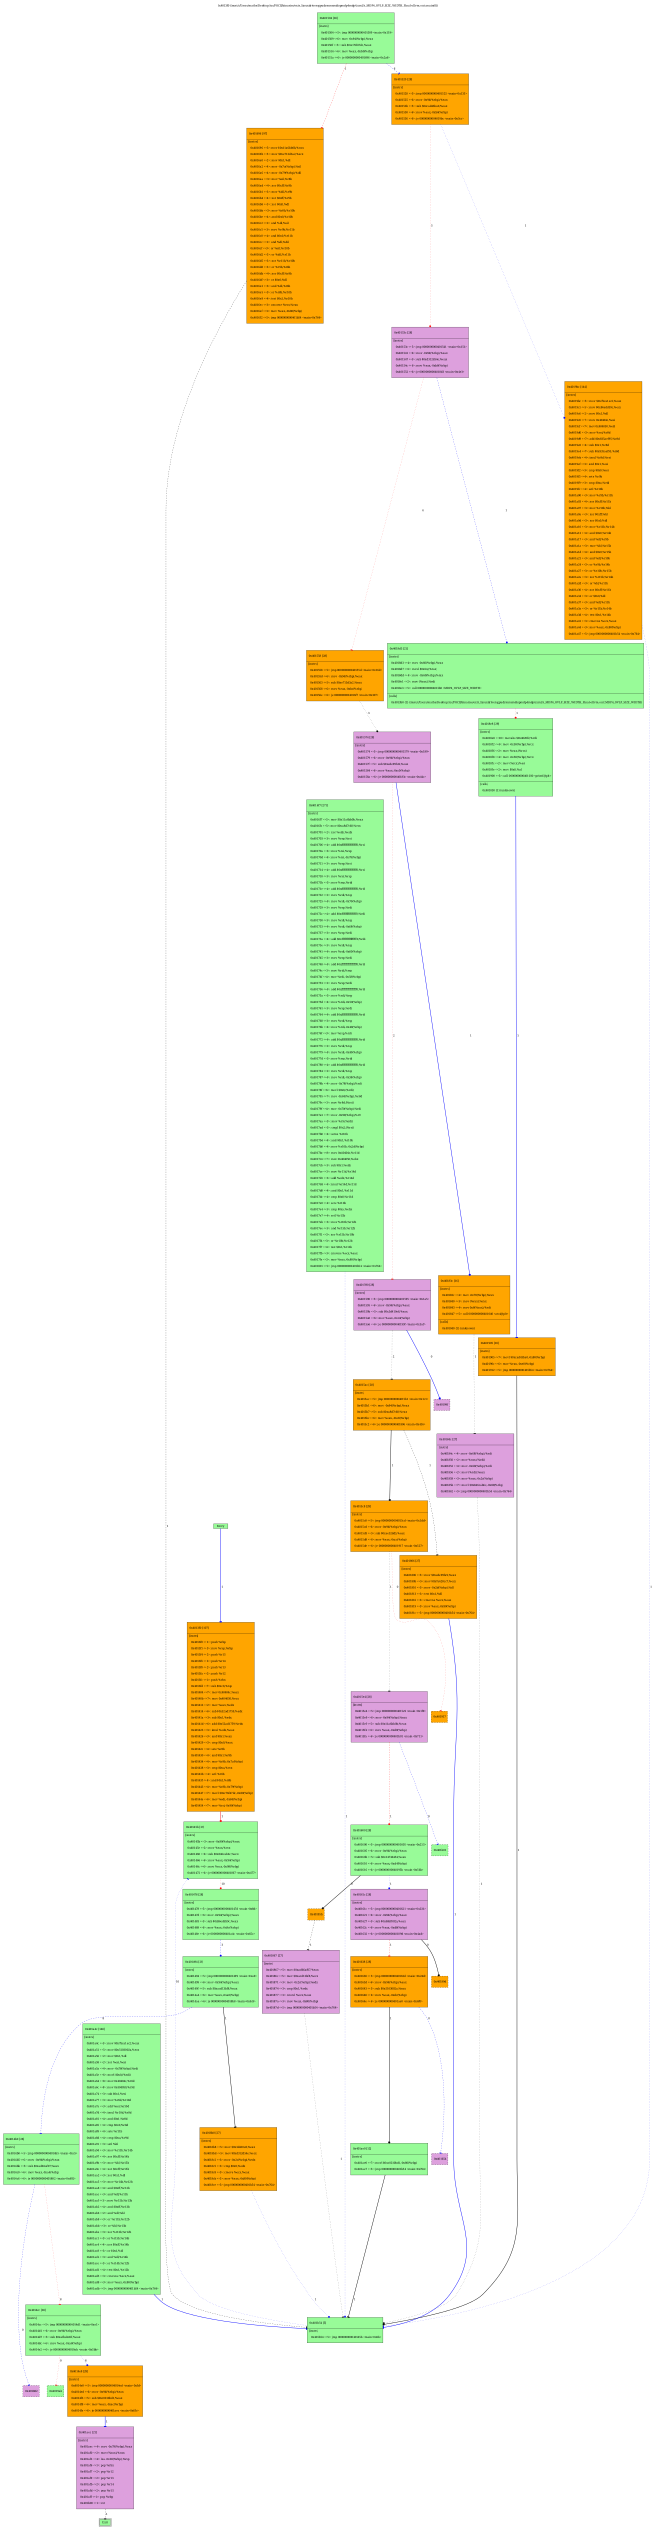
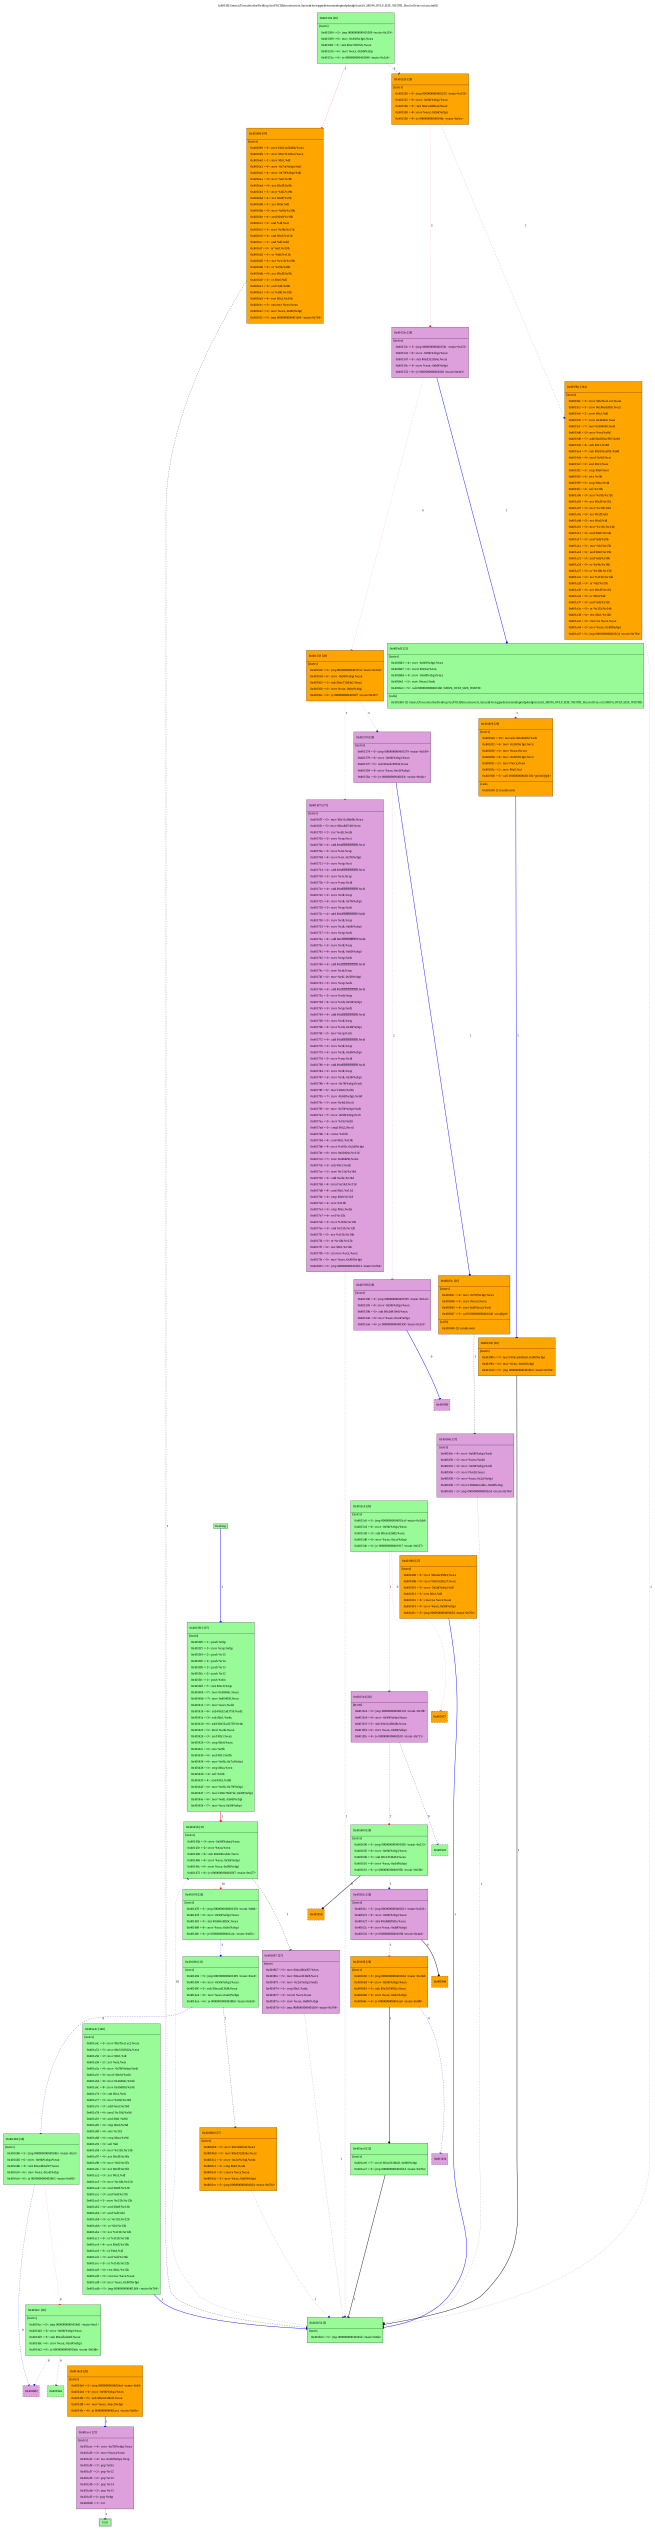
edge "0x40153c [28]" -> "0x4018d3 [21]": style dashed -> bold
edge "0x401558 [28]" -> "0x401574 [28]": color black -> blue
edge "0x401558 [28]" -> "0x4016f7 [271]": added, label "1"
node "0x4018e8 [29]": fillcolor palegreen -> orange
node "0x4016f7 [271]": fillcolor palegreen -> plum
edge "0x401590 [28]" -> "0x40199f": arrowhead dot -> tee
edge "0x40183c [16]" -> "0x40184c [27]": style dotted -> dashed
node "0x4015ac [28]": removed
node "Entry": label "Entry" -> "Desktop"
node "0x4015c8 [28]": fillcolor orange -> palegreen
node "0x4013f0 [107]": fillcolor orange -> palegreen
edge "0x40195b" -> "0x401867 [27]": now "0x40145b [29]" -> "0x401867 [27]"
edge "0x401494 [28]" -> "0x4018b8 [27]": style bold -> dashed
edge "0x4014cc [28]" -> "0x4014e8 [28]": now "0x4014cc [28]" -> "0x401882"
edge "0x4014cc [28]" -> "0x4019ab": color red -> black
